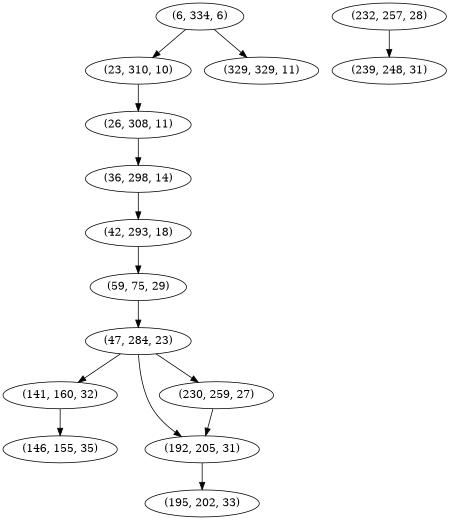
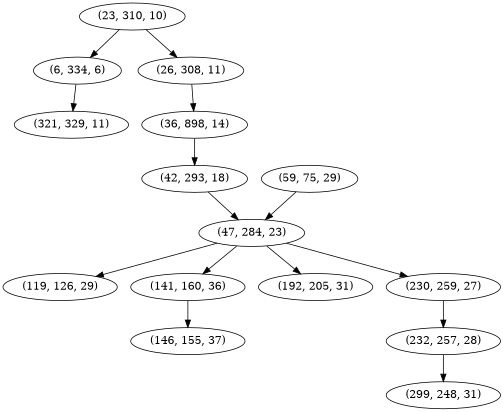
edge "(6, 334, 6)" -> "(23, 310, 10)": reversed
node "(329, 329, 11)": label "(329, 329, 11)" -> "(321, 329, 11)"
node "(239, 248, 31)": label "(239, 248, 31)" -> "(299, 248, 31)"
node "(36, 298, 14)": label "(36, 298, 14)" -> "(36, 898, 14)"
edge "(42, 293, 18)" -> "(59, 75, 29)": now "(42, 293, 18)" -> "(47, 284, 23)"
node "(119, 126, 29)": added
node "(141, 160, 32)": label "(141, 160, 32)" -> "(141, 160, 36)"
edge "(230, 259, 27)" -> "(192, 205, 31)": now "(230, 259, 27)" -> "(232, 257, 28)"
node "(146, 155, 35)": label "(146, 155, 35)" -> "(146, 155, 37)"
node "(195, 202, 33)": removed
